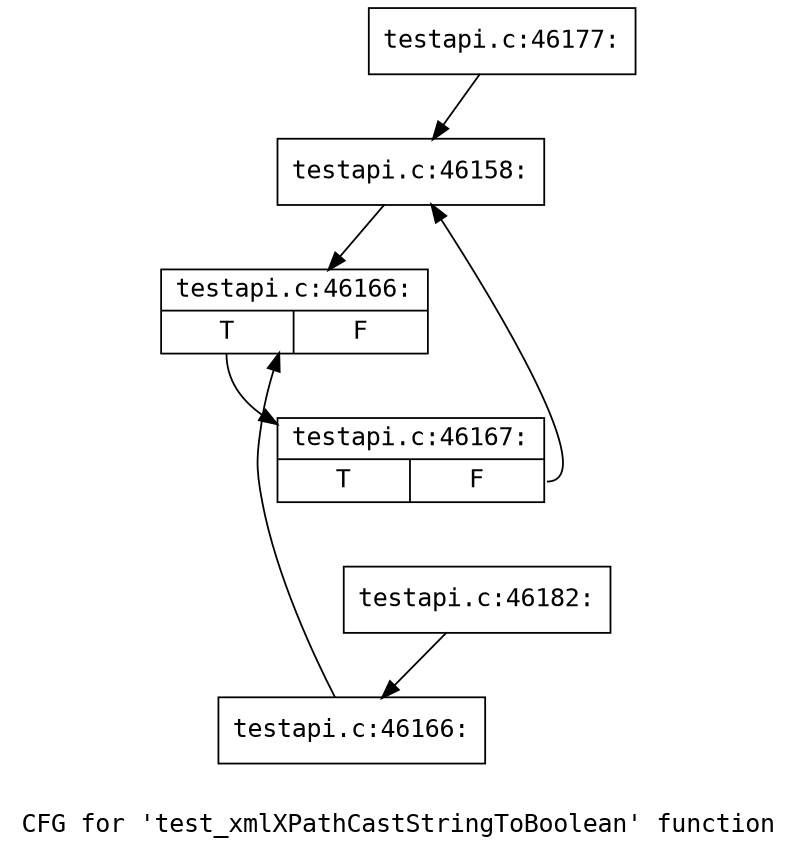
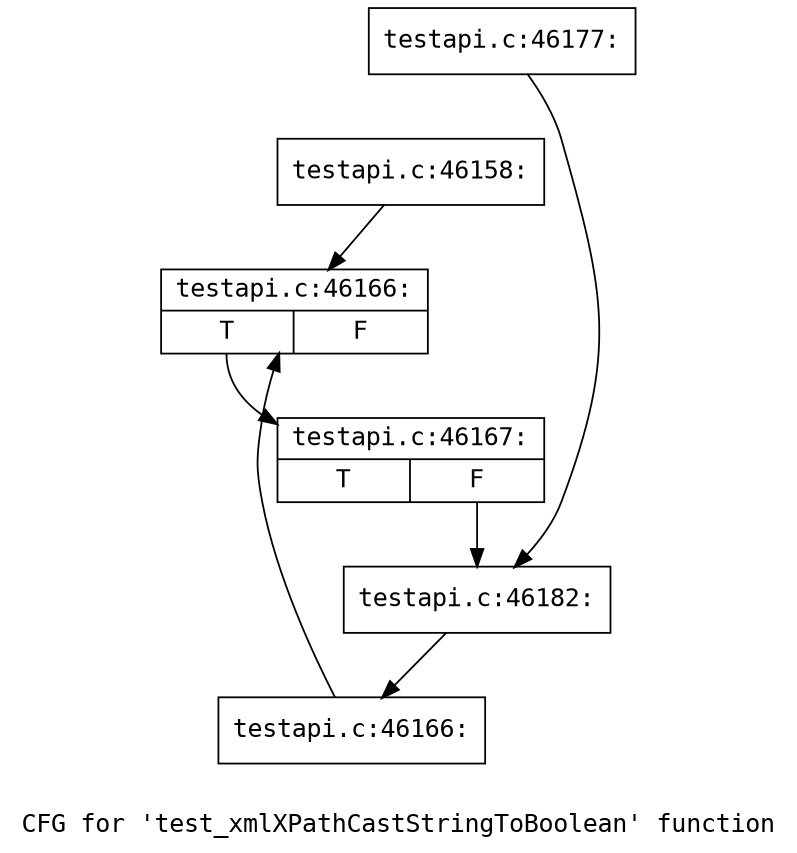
edge "testapi.c:46177:" -> "testapi.c:46158:": now "testapi.c:46177:" -> "testapi.c:46182:"
edge "testapi.c:46167:" -> "testapi.c:46158:": now "testapi.c:46167:" -> "testapi.c:46182:"
